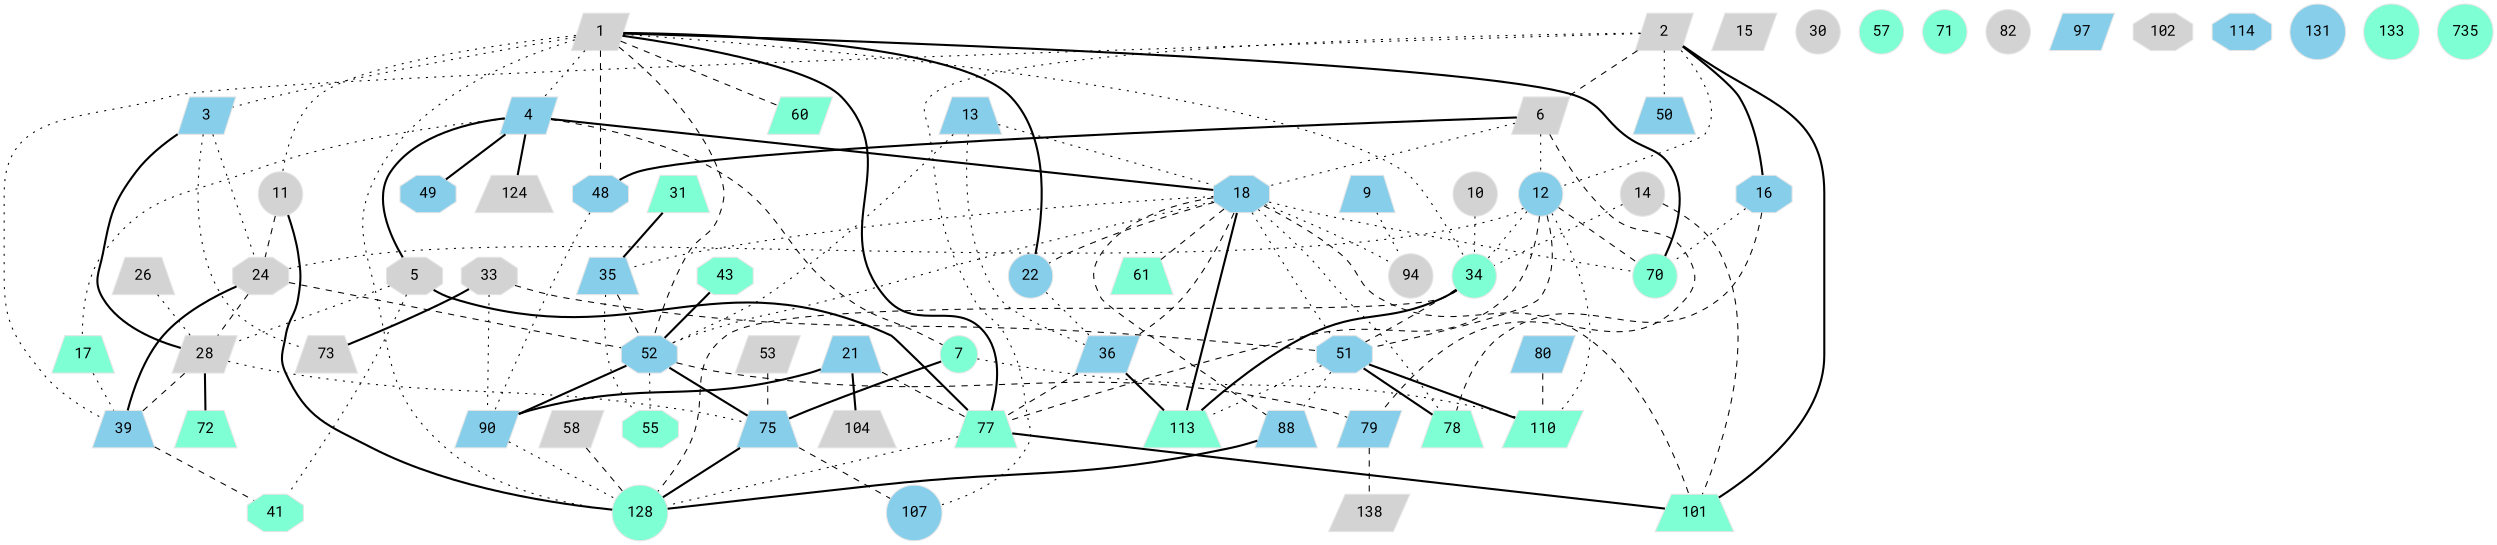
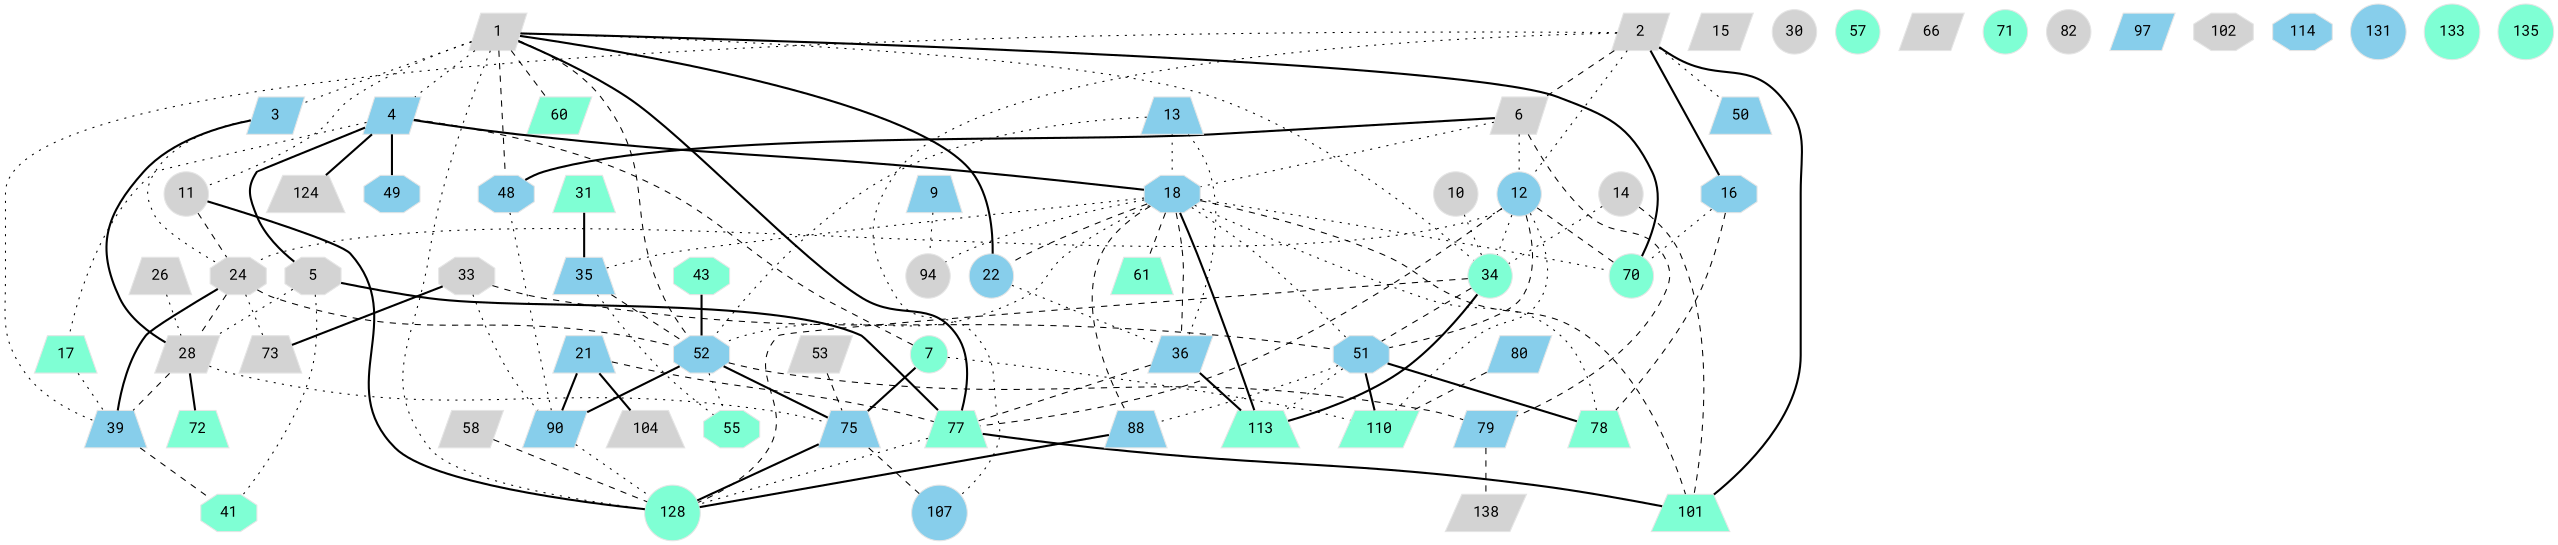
node "66": added
node "735": label "735" -> "135"
edge "3" -- "73": now "24" -- "73"
